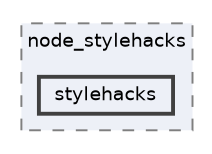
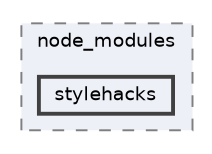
cluster "node_stylehacks": label "node_stylehacks" -> "node_modules"
